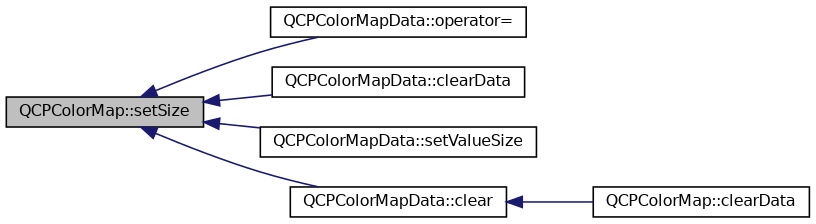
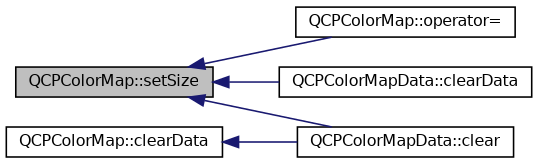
node "QCPColorMapData::operator=": label "QCPColorMapData::operator=" -> "QCPColorMap::operator="
node "QCPColorMapData::setValueSize": removed
edge "QCPColorMap::clearData" -> "QCPColorMapData::clear": reversed
